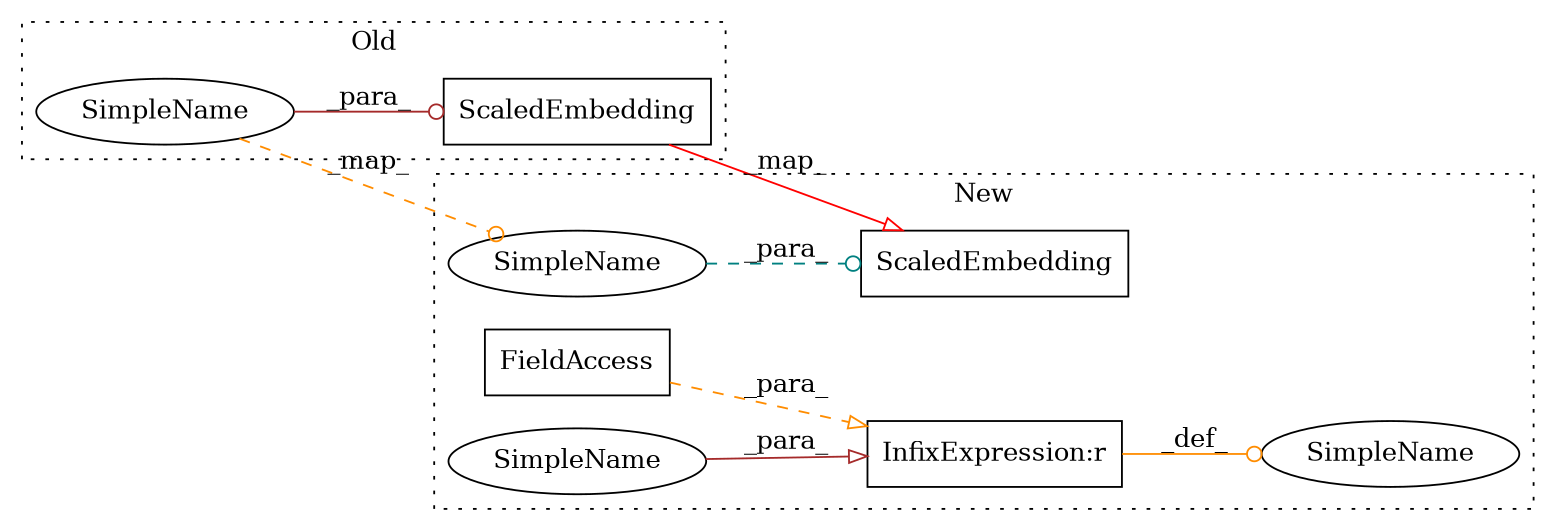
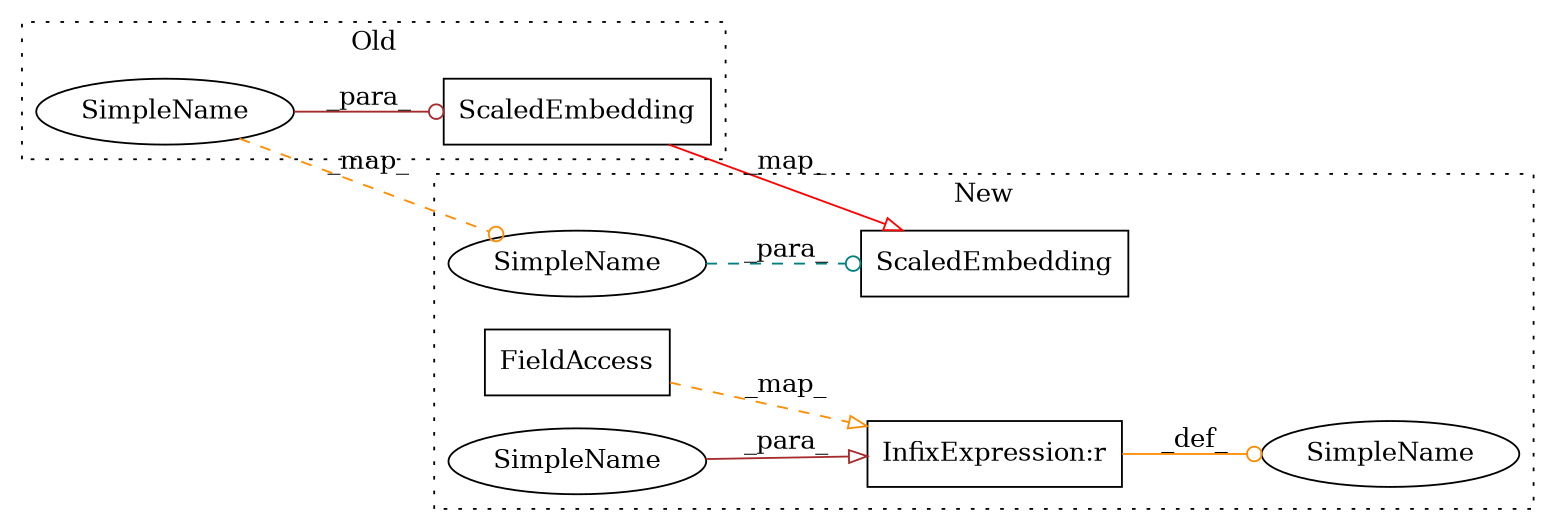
edge "FieldAccess" -> "InfixExpression:r": label "_para_" -> "_map_"
